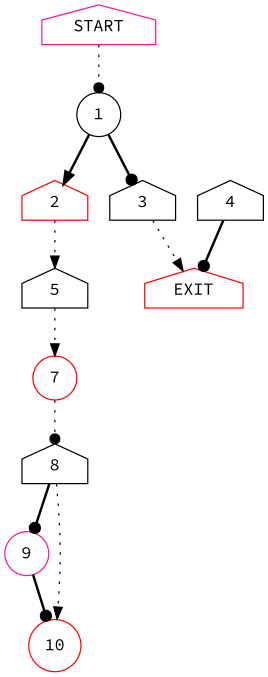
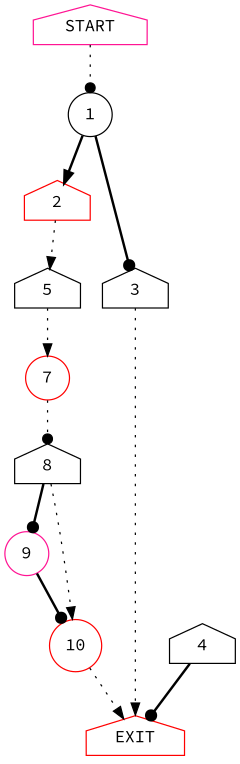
edge "10" -> "EXIT": added
